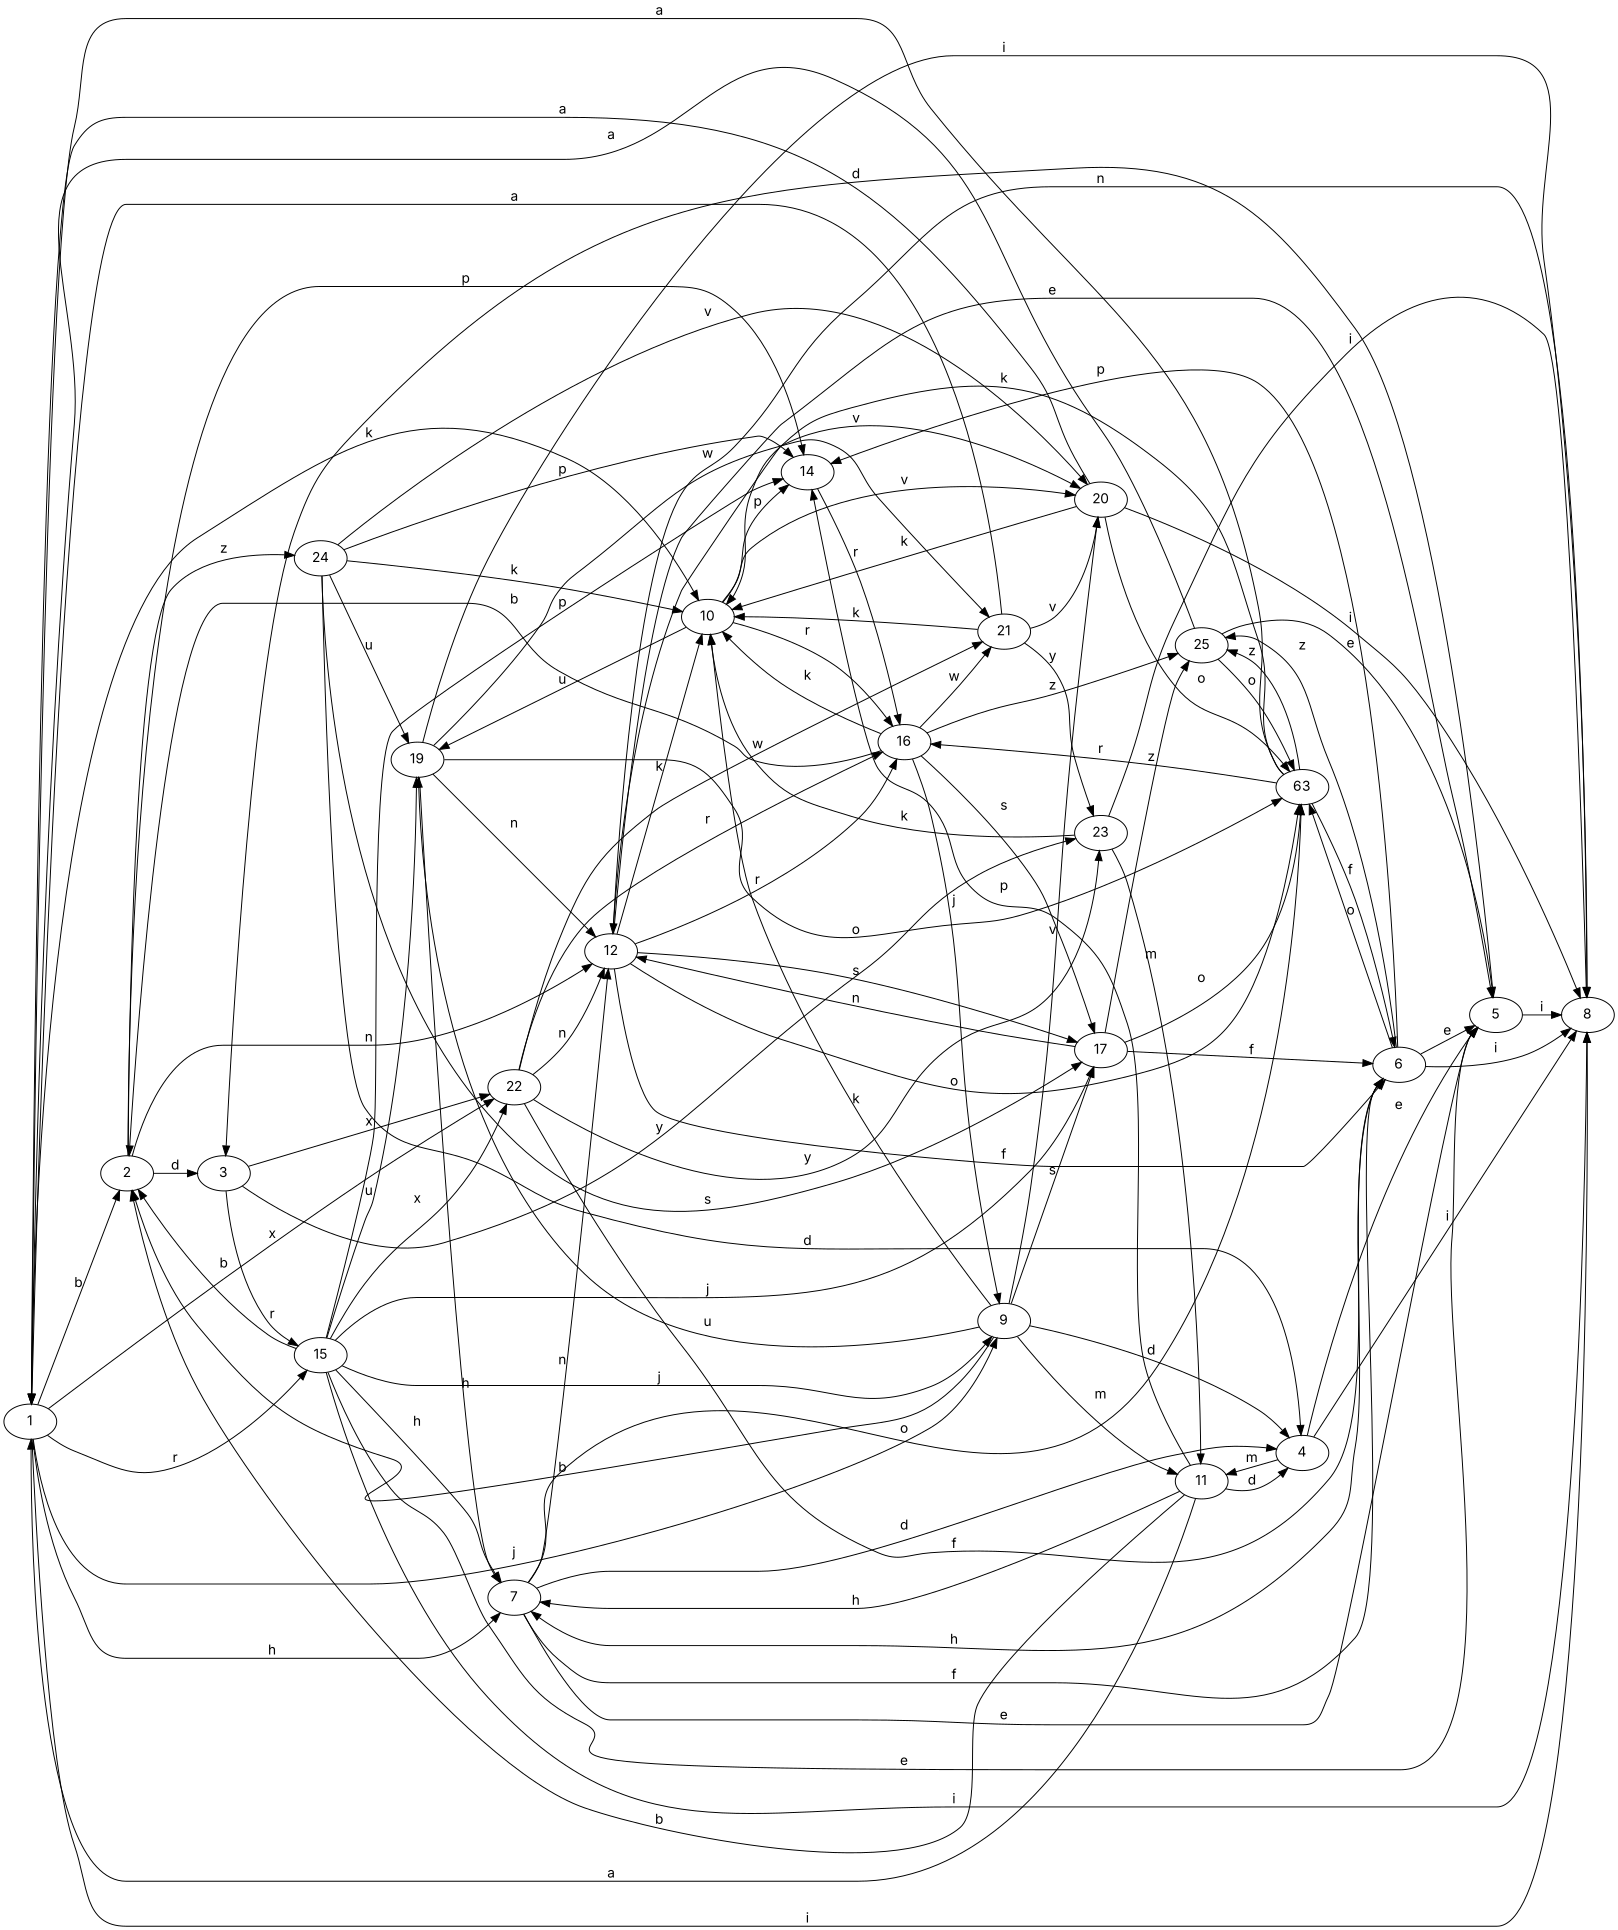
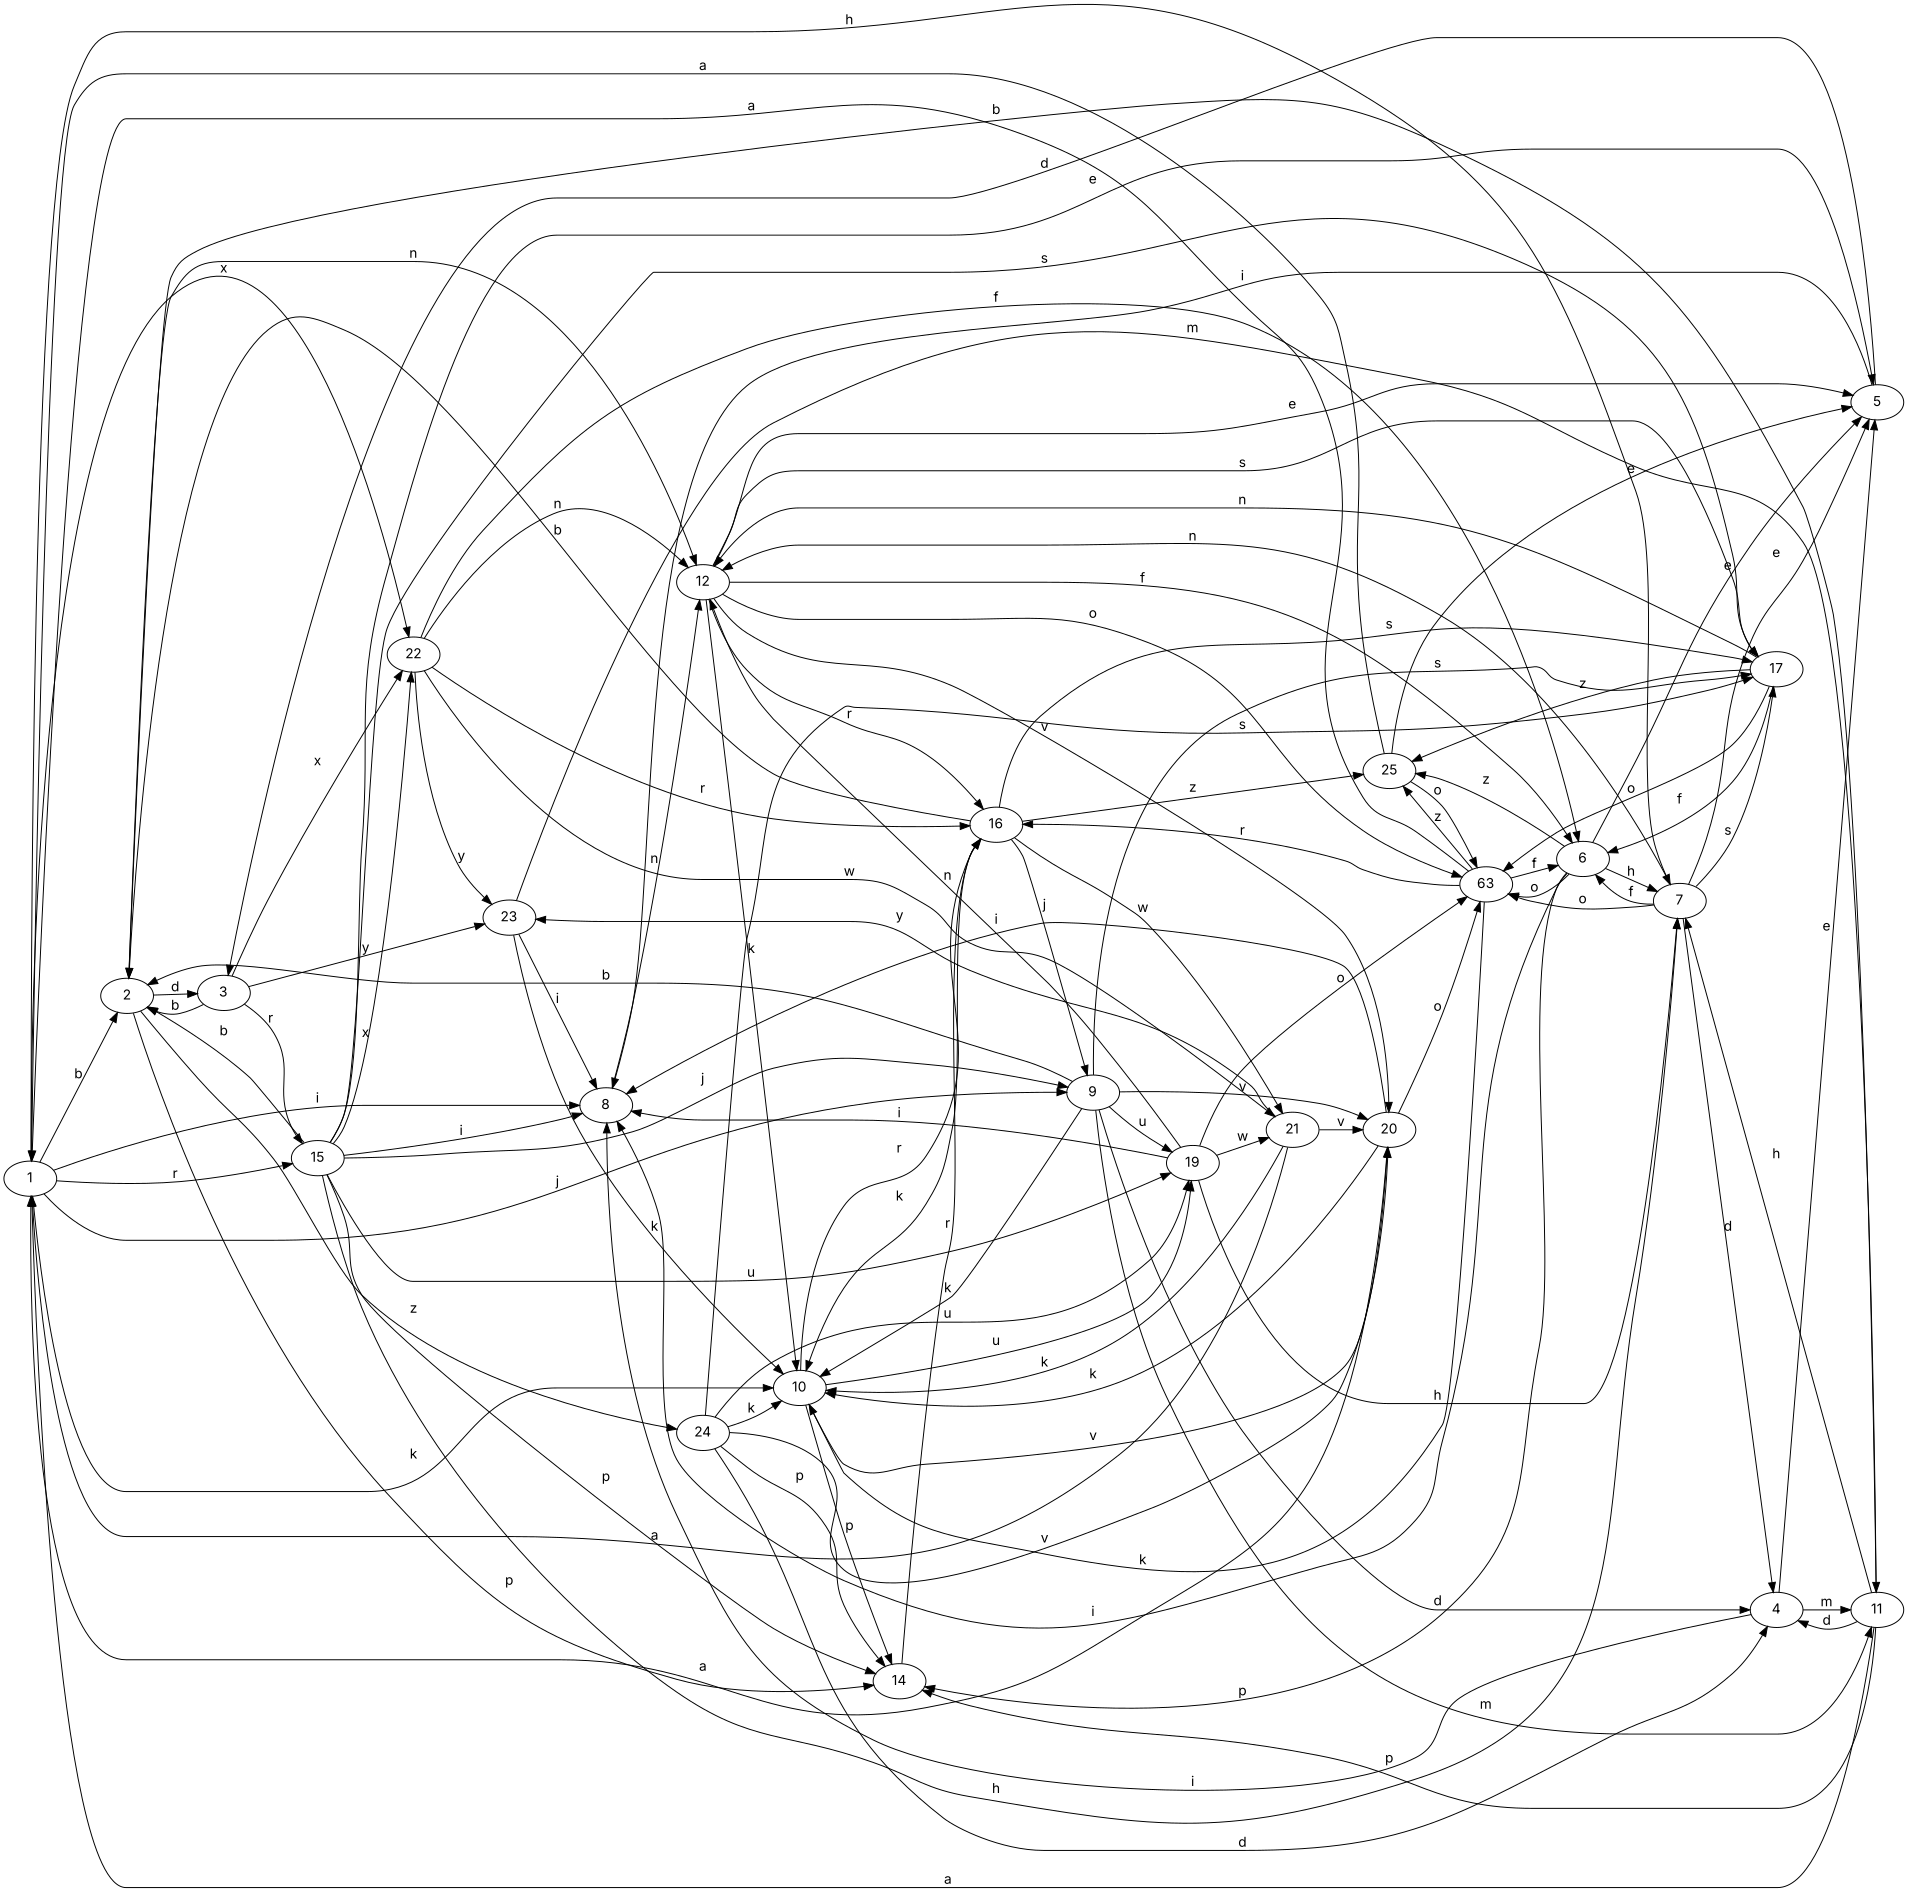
edge "7" -> "17": added, label "s"
edge "3" -> "2": added, label "b"
edge "15" -> "17": label "j" -> "s"
